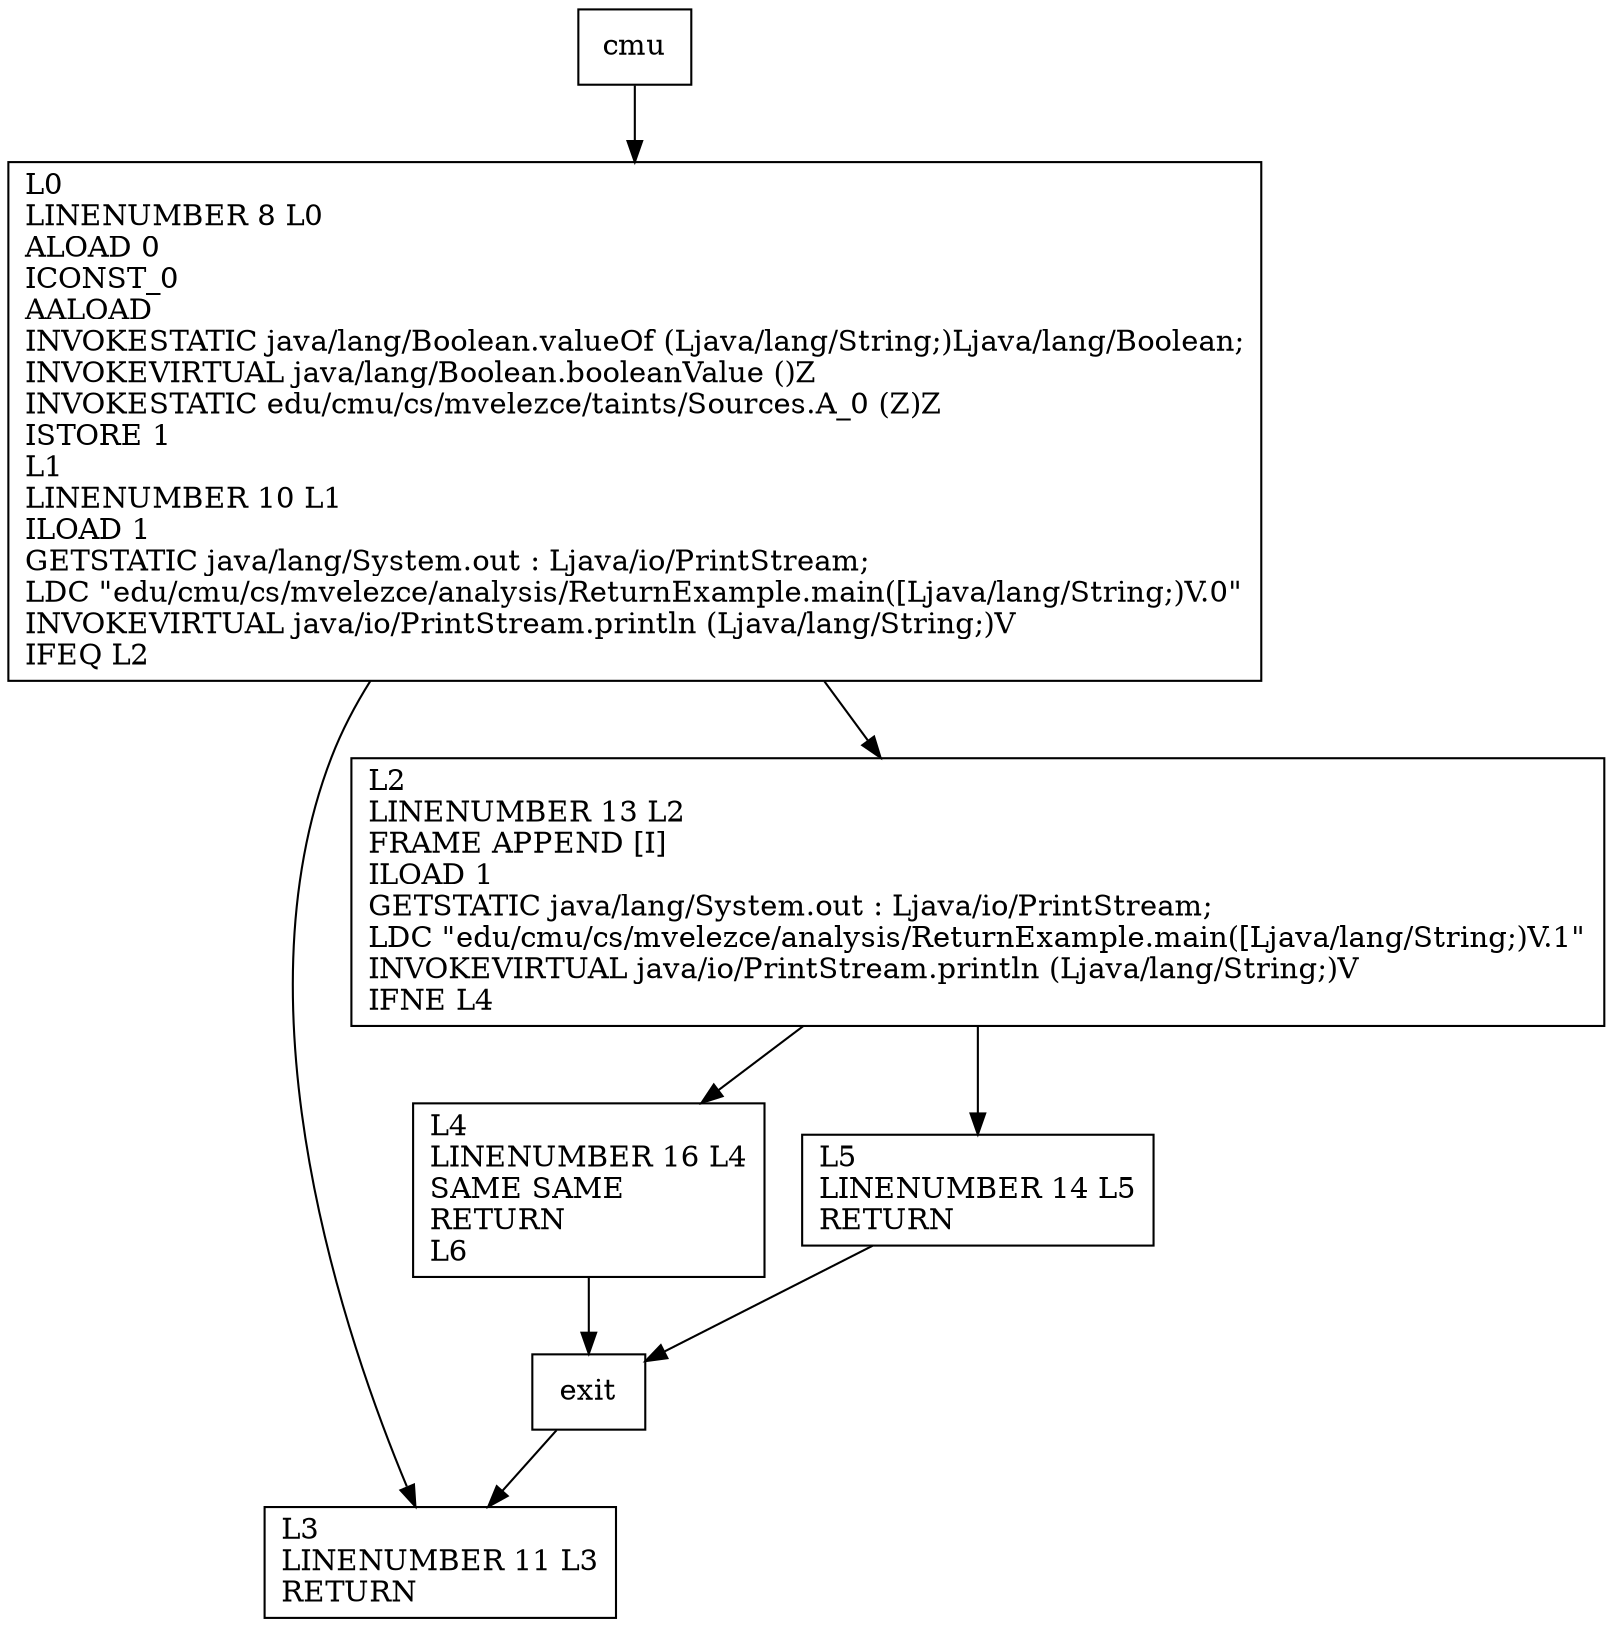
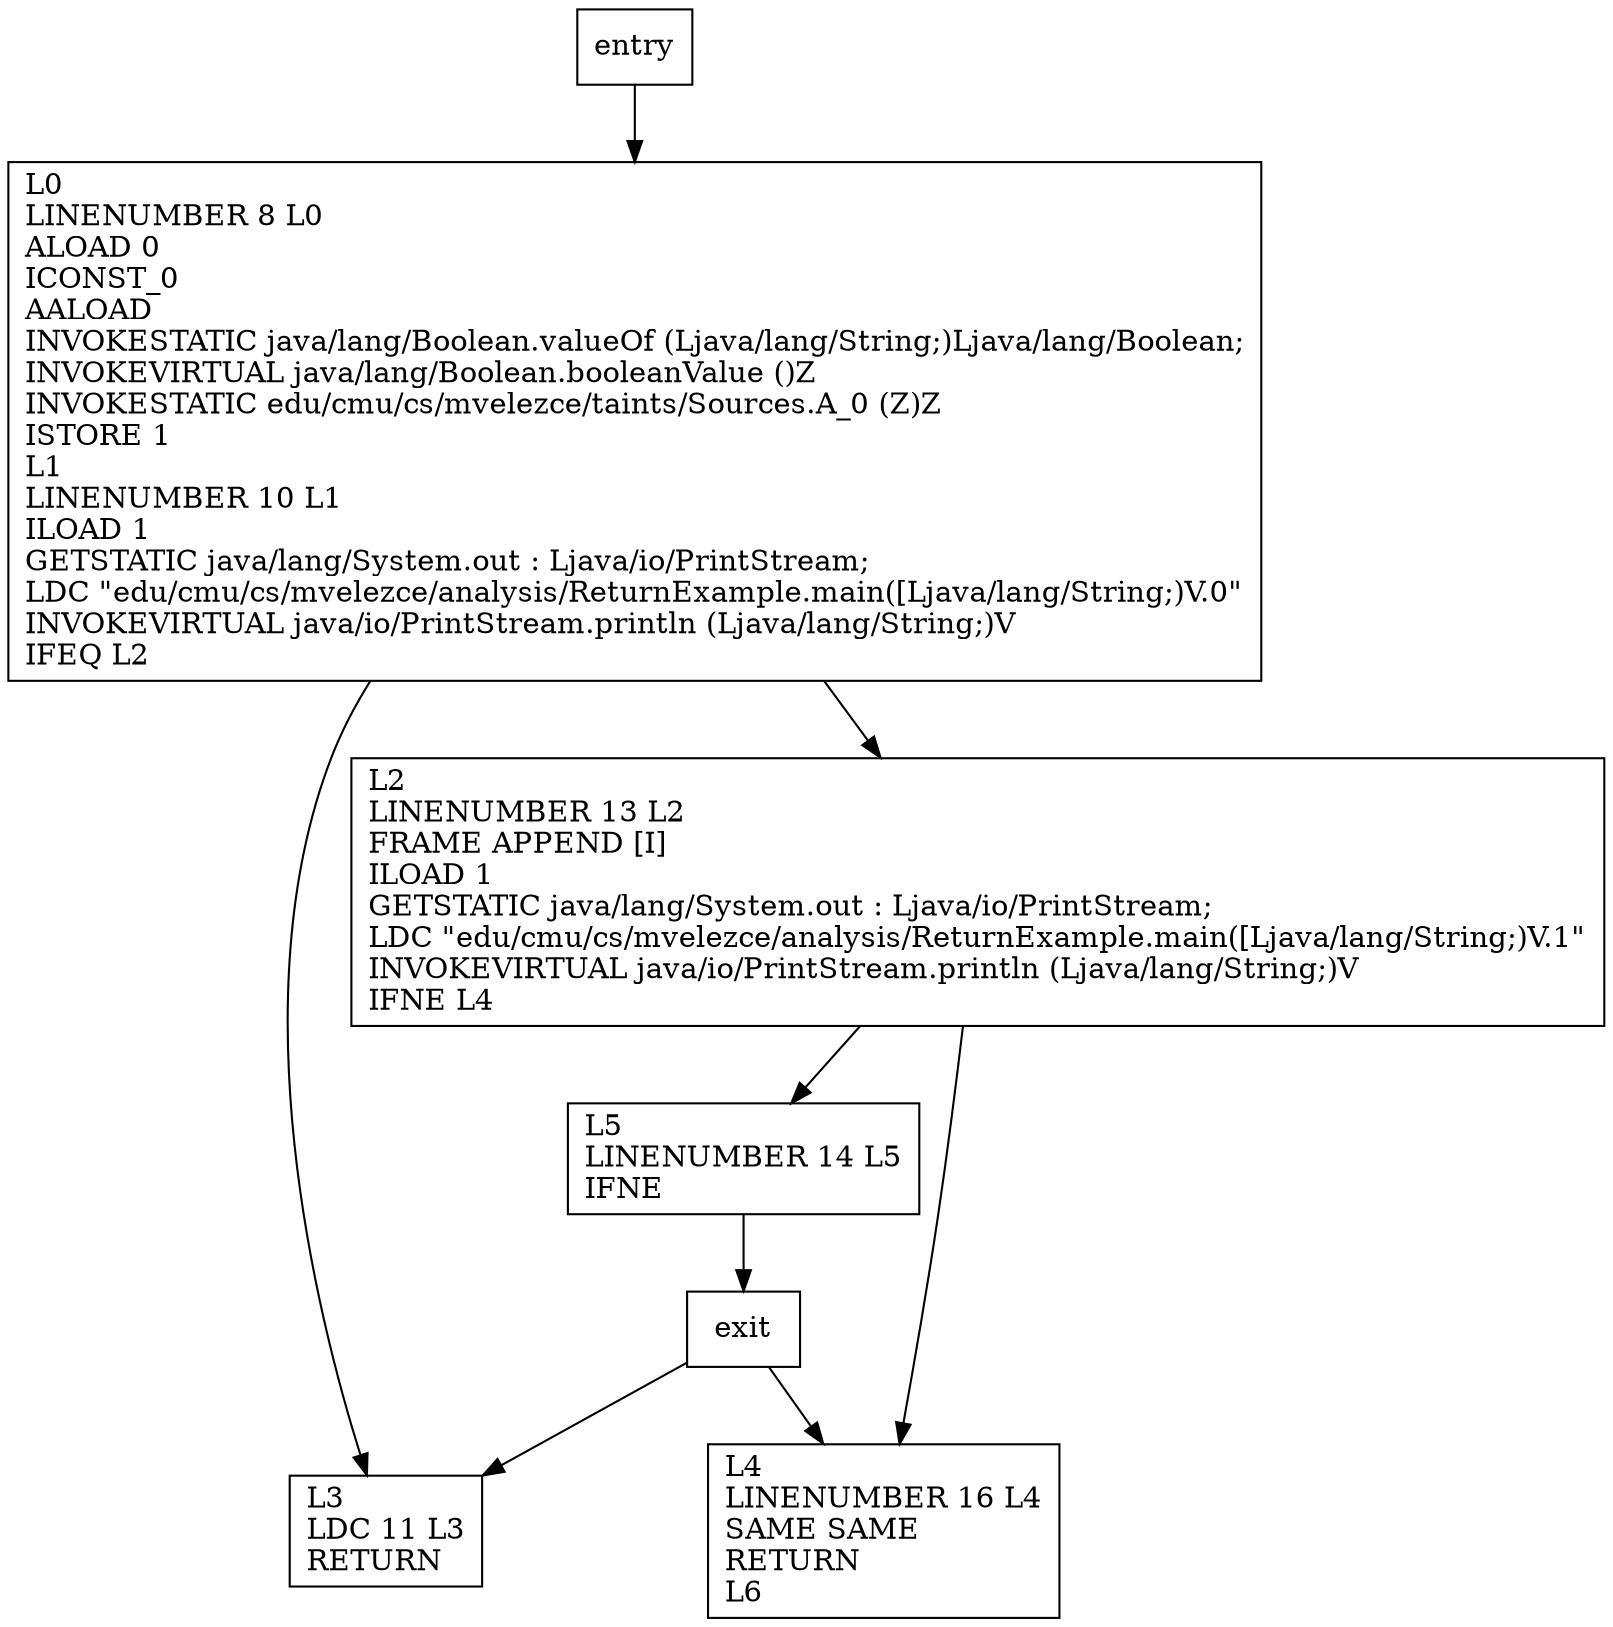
node "cmu": label "cmu" -> "entry"
node "L5 LINENUMBER 14 L5 RETURN": label "L5 LINENUMBER 14 L5 RETURN" -> "L5 LINENUMBER 14 L5 IFNE"
edge "L4 LINENUMBER 16 L4 SAME SAME RETURN L6" -> "exit": reversed
node "L3 LINENUMBER 11 L3 RETURN": label "L3 LINENUMBER 11 L3 RETURN" -> "L3 LDC 11 L3 RETURN"
